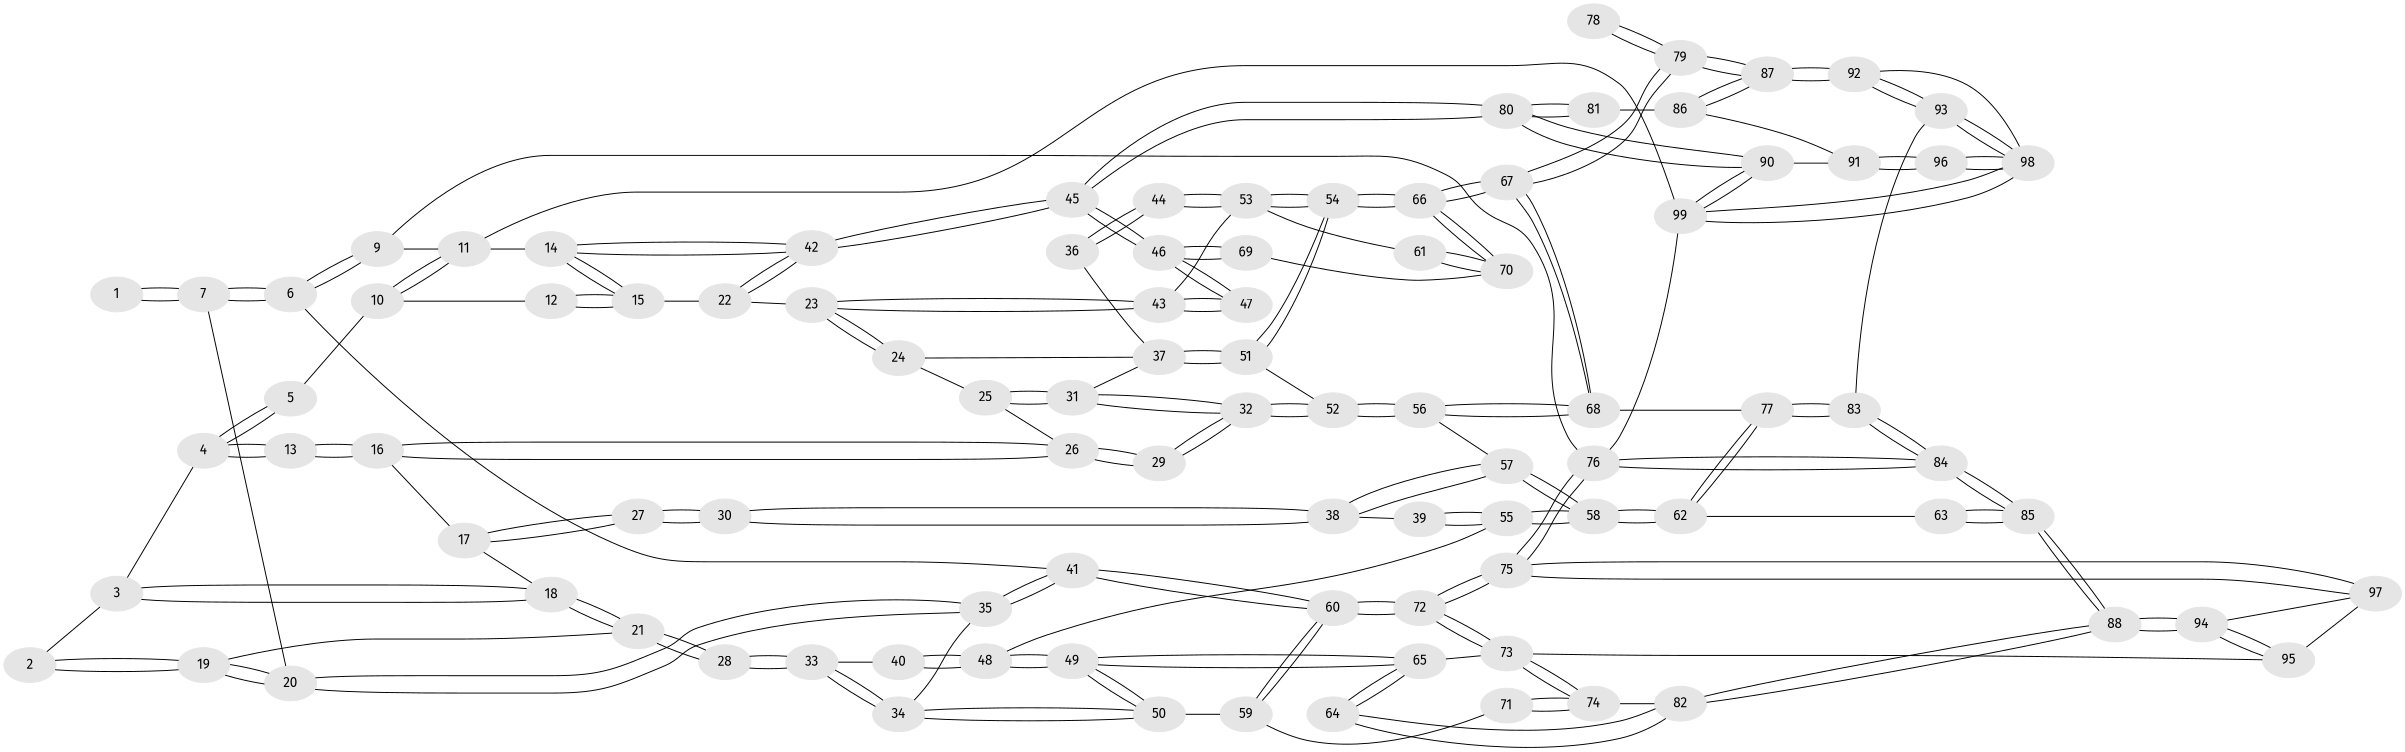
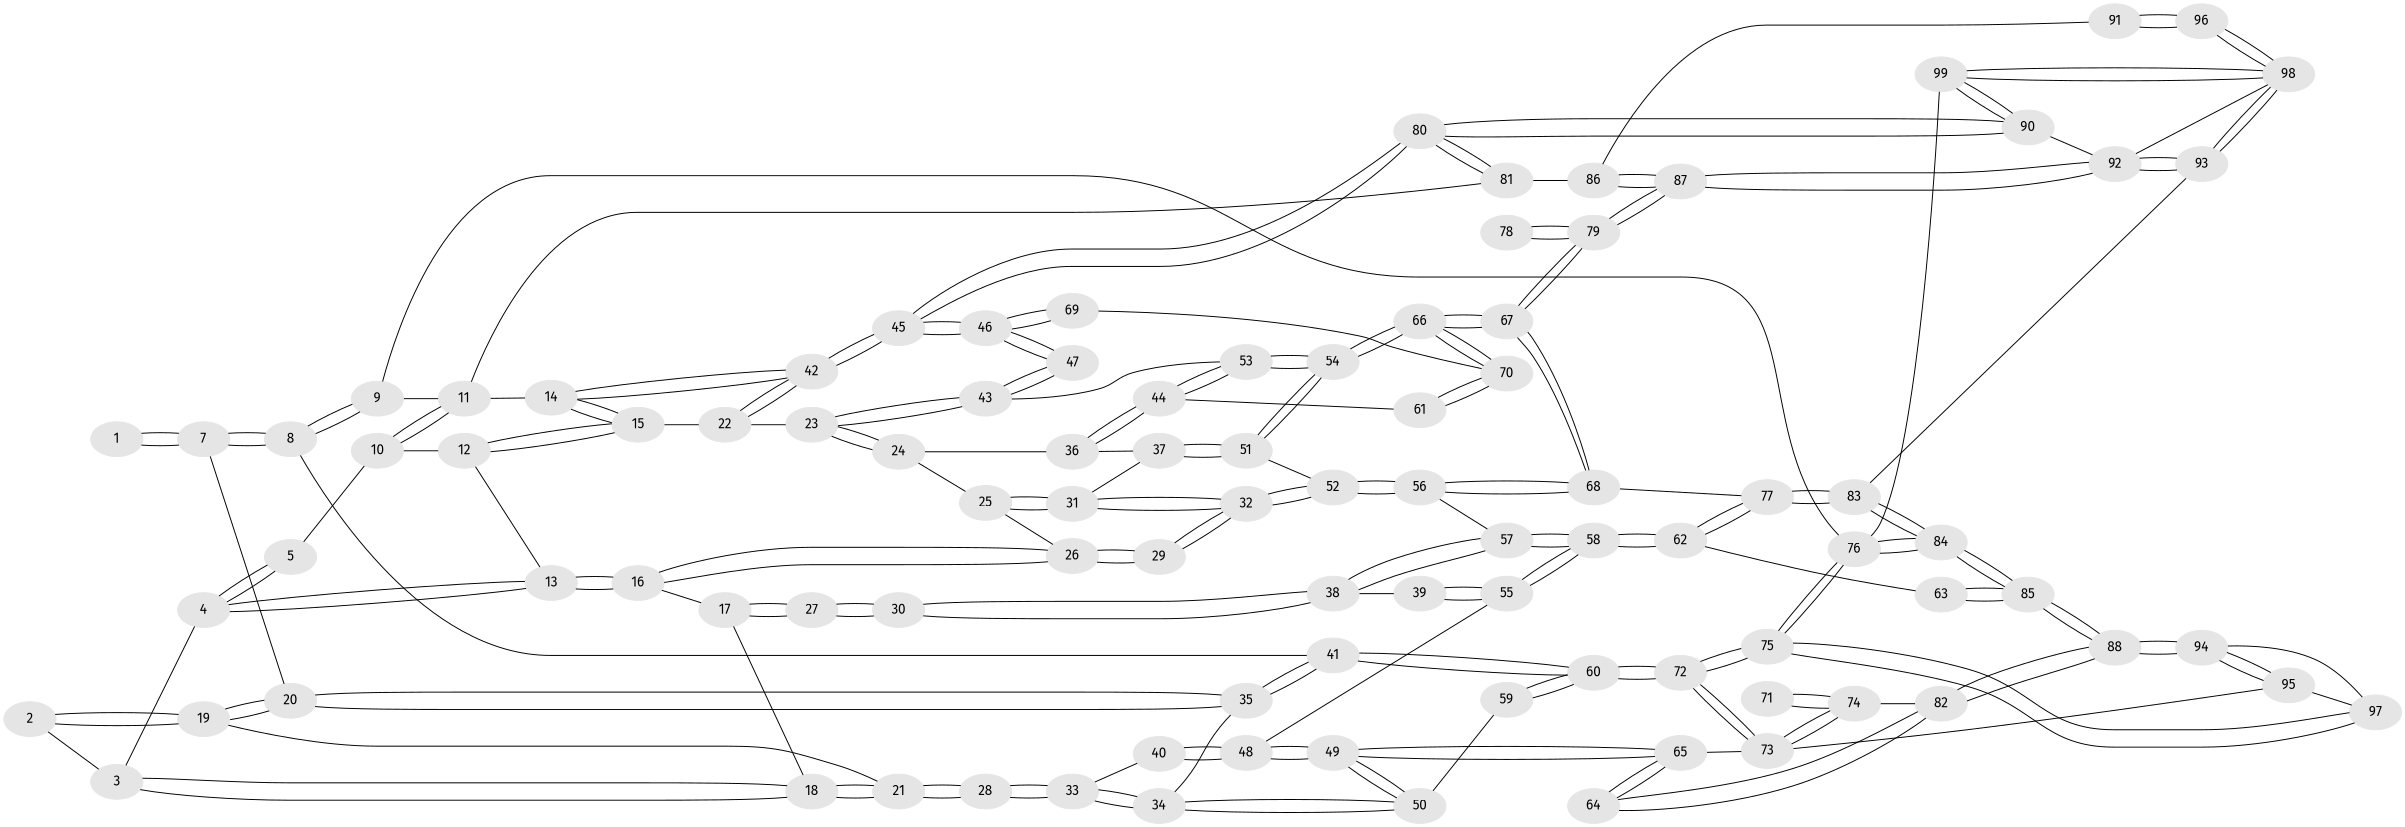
edge "99" -- "11": now "81" -- "11"
edge "90" -- "91": now "90" -- "92"
edge "53" -- "61": now "44" -- "61"
node "6": label "6" -> "8"
edge "37" -- "24": now "36" -- "24"
edge "12" -- "13": added
edge "71" -- "59": removed
